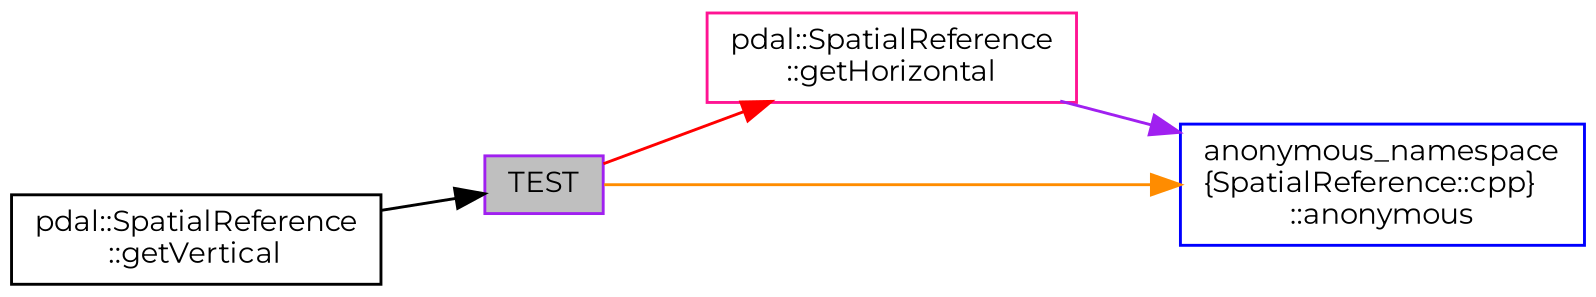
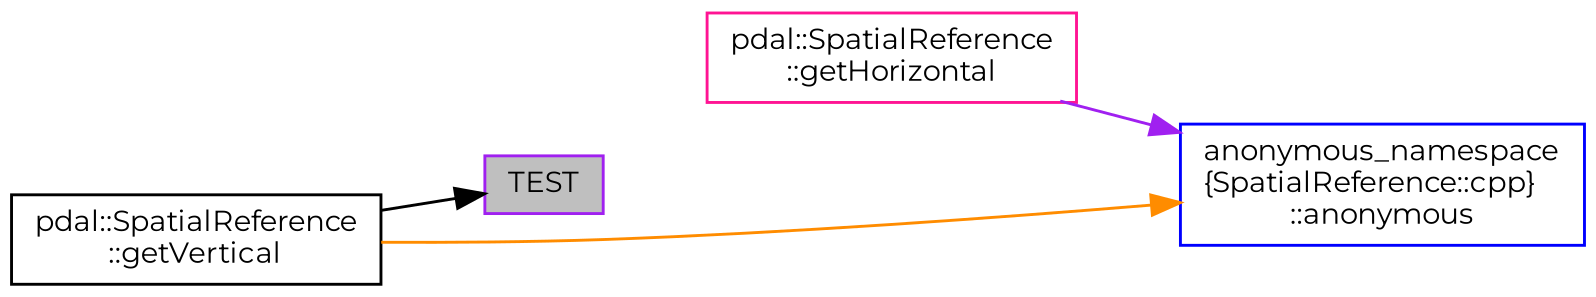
edge "TEST" -> "pdal::SpatialReference ::getHorizontal": removed
edge "TEST" -> "anonymous_namespace {SpatialReference::cpp} ::anonymous": now "pdal::SpatialReference ::getVertical" -> "anonymous_namespace {SpatialReference::cpp} ::anonymous"
